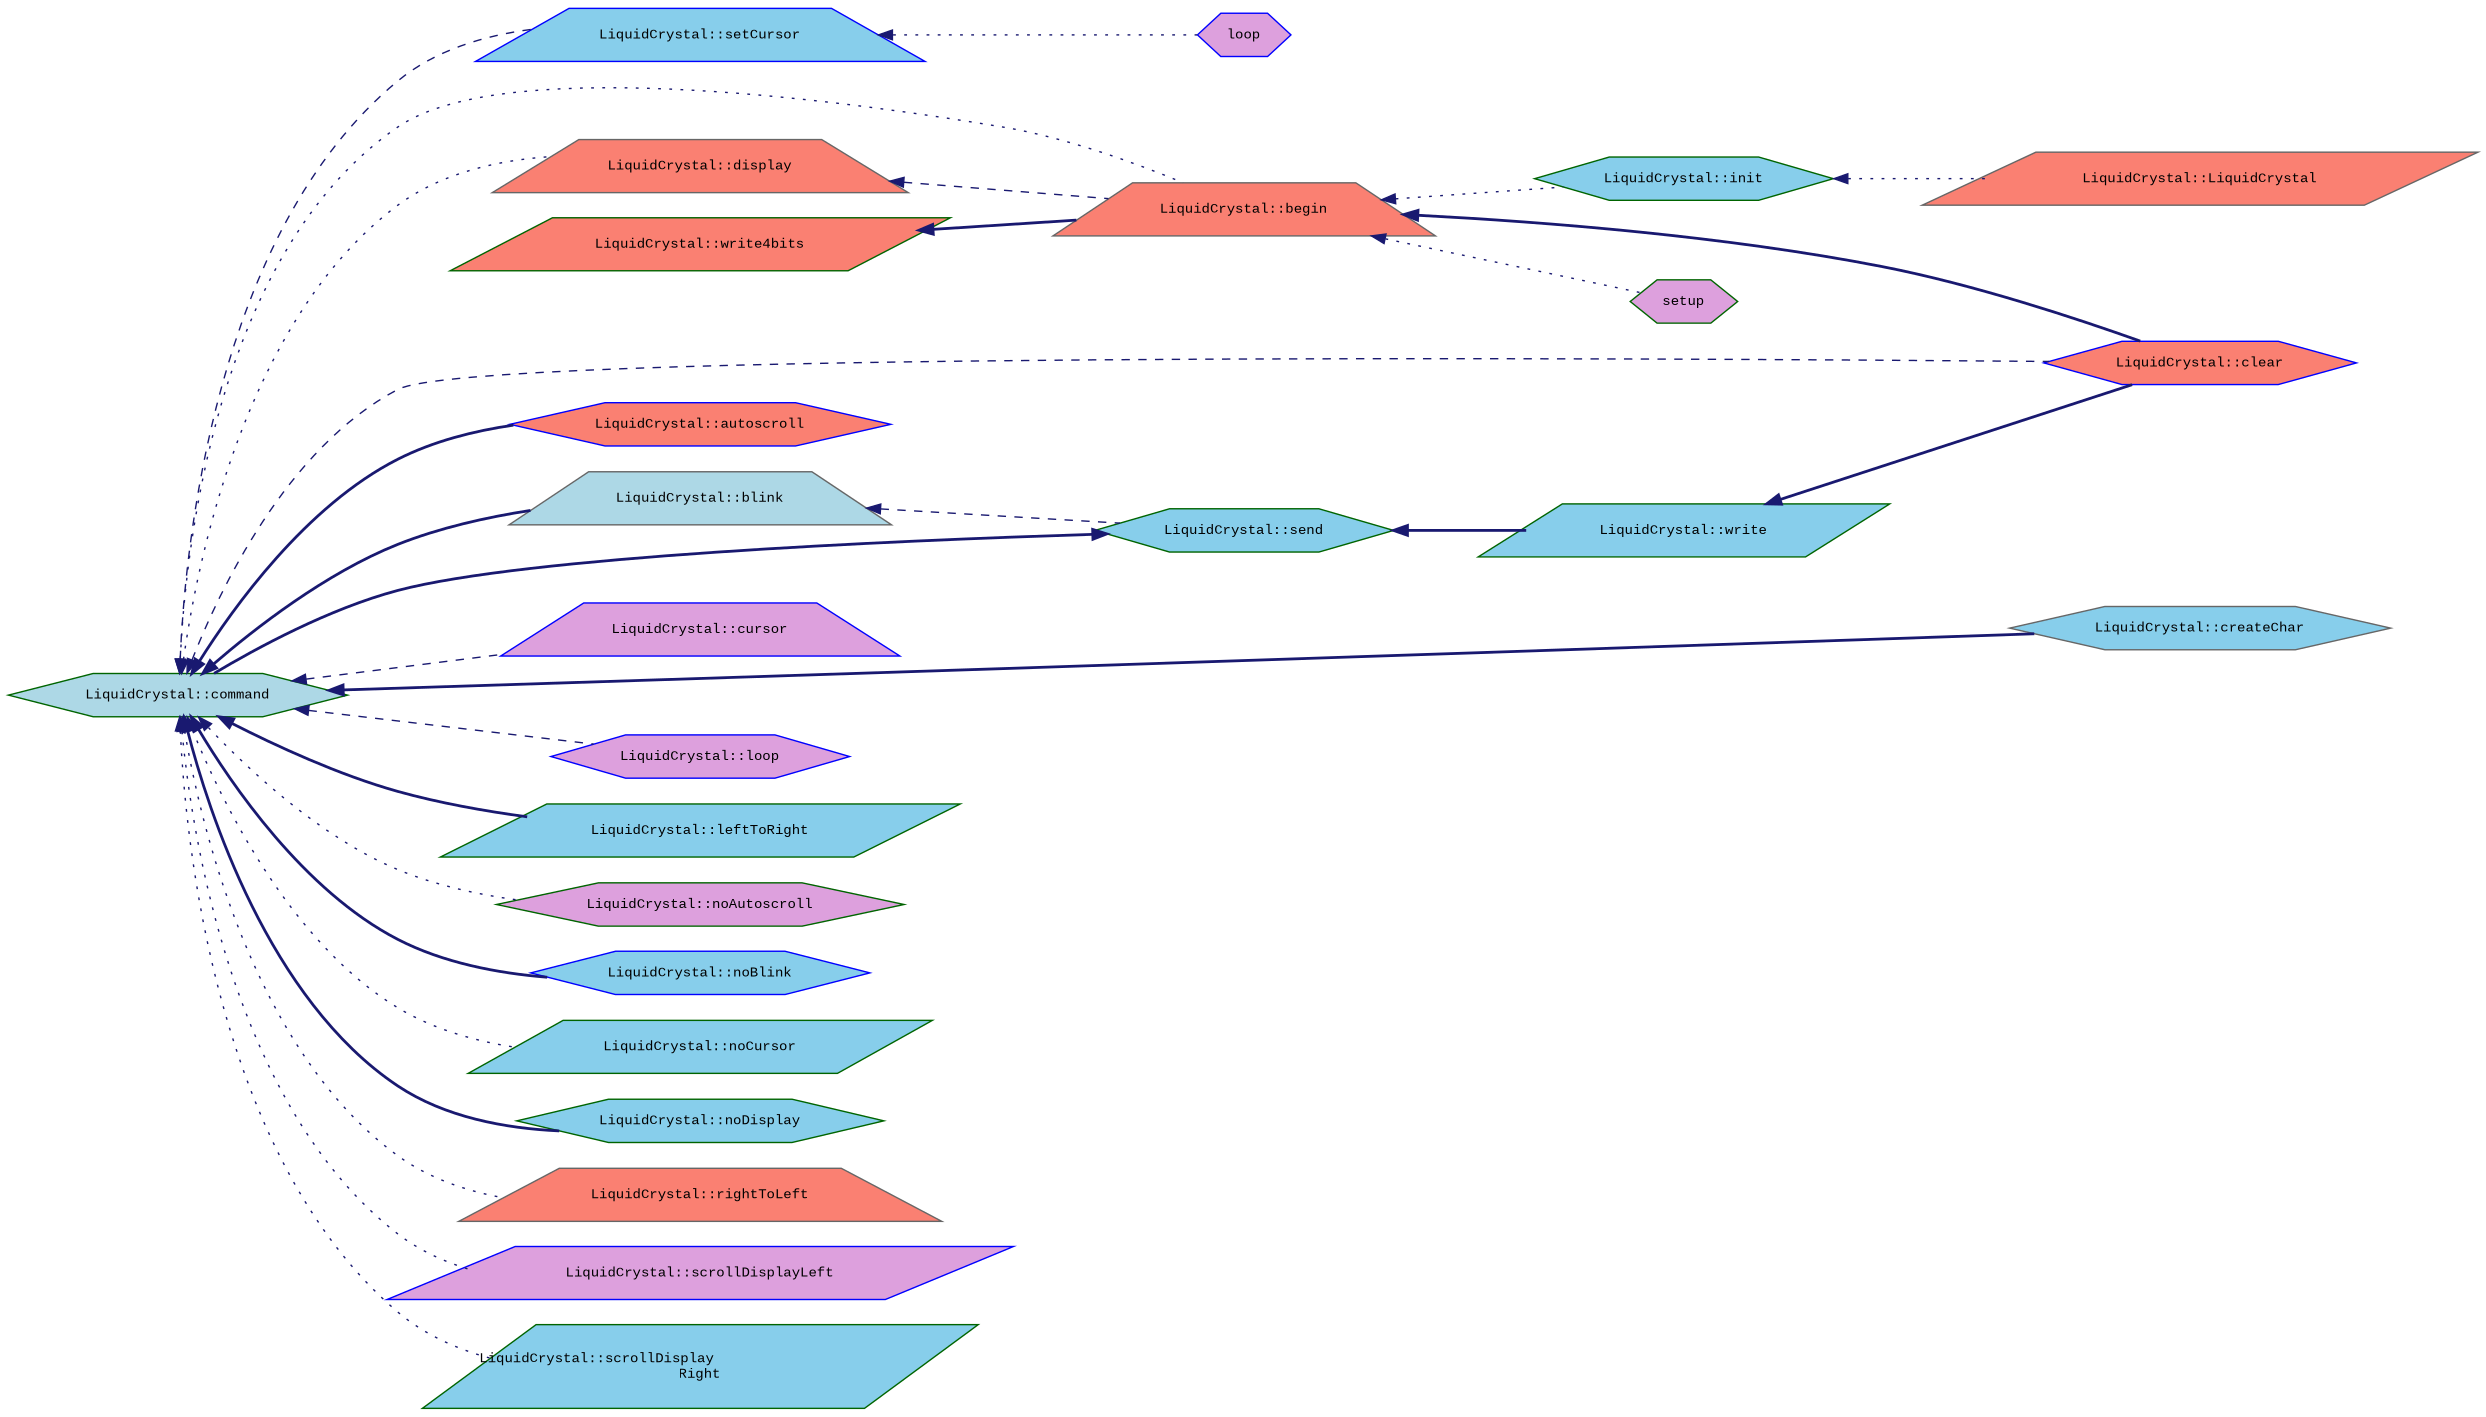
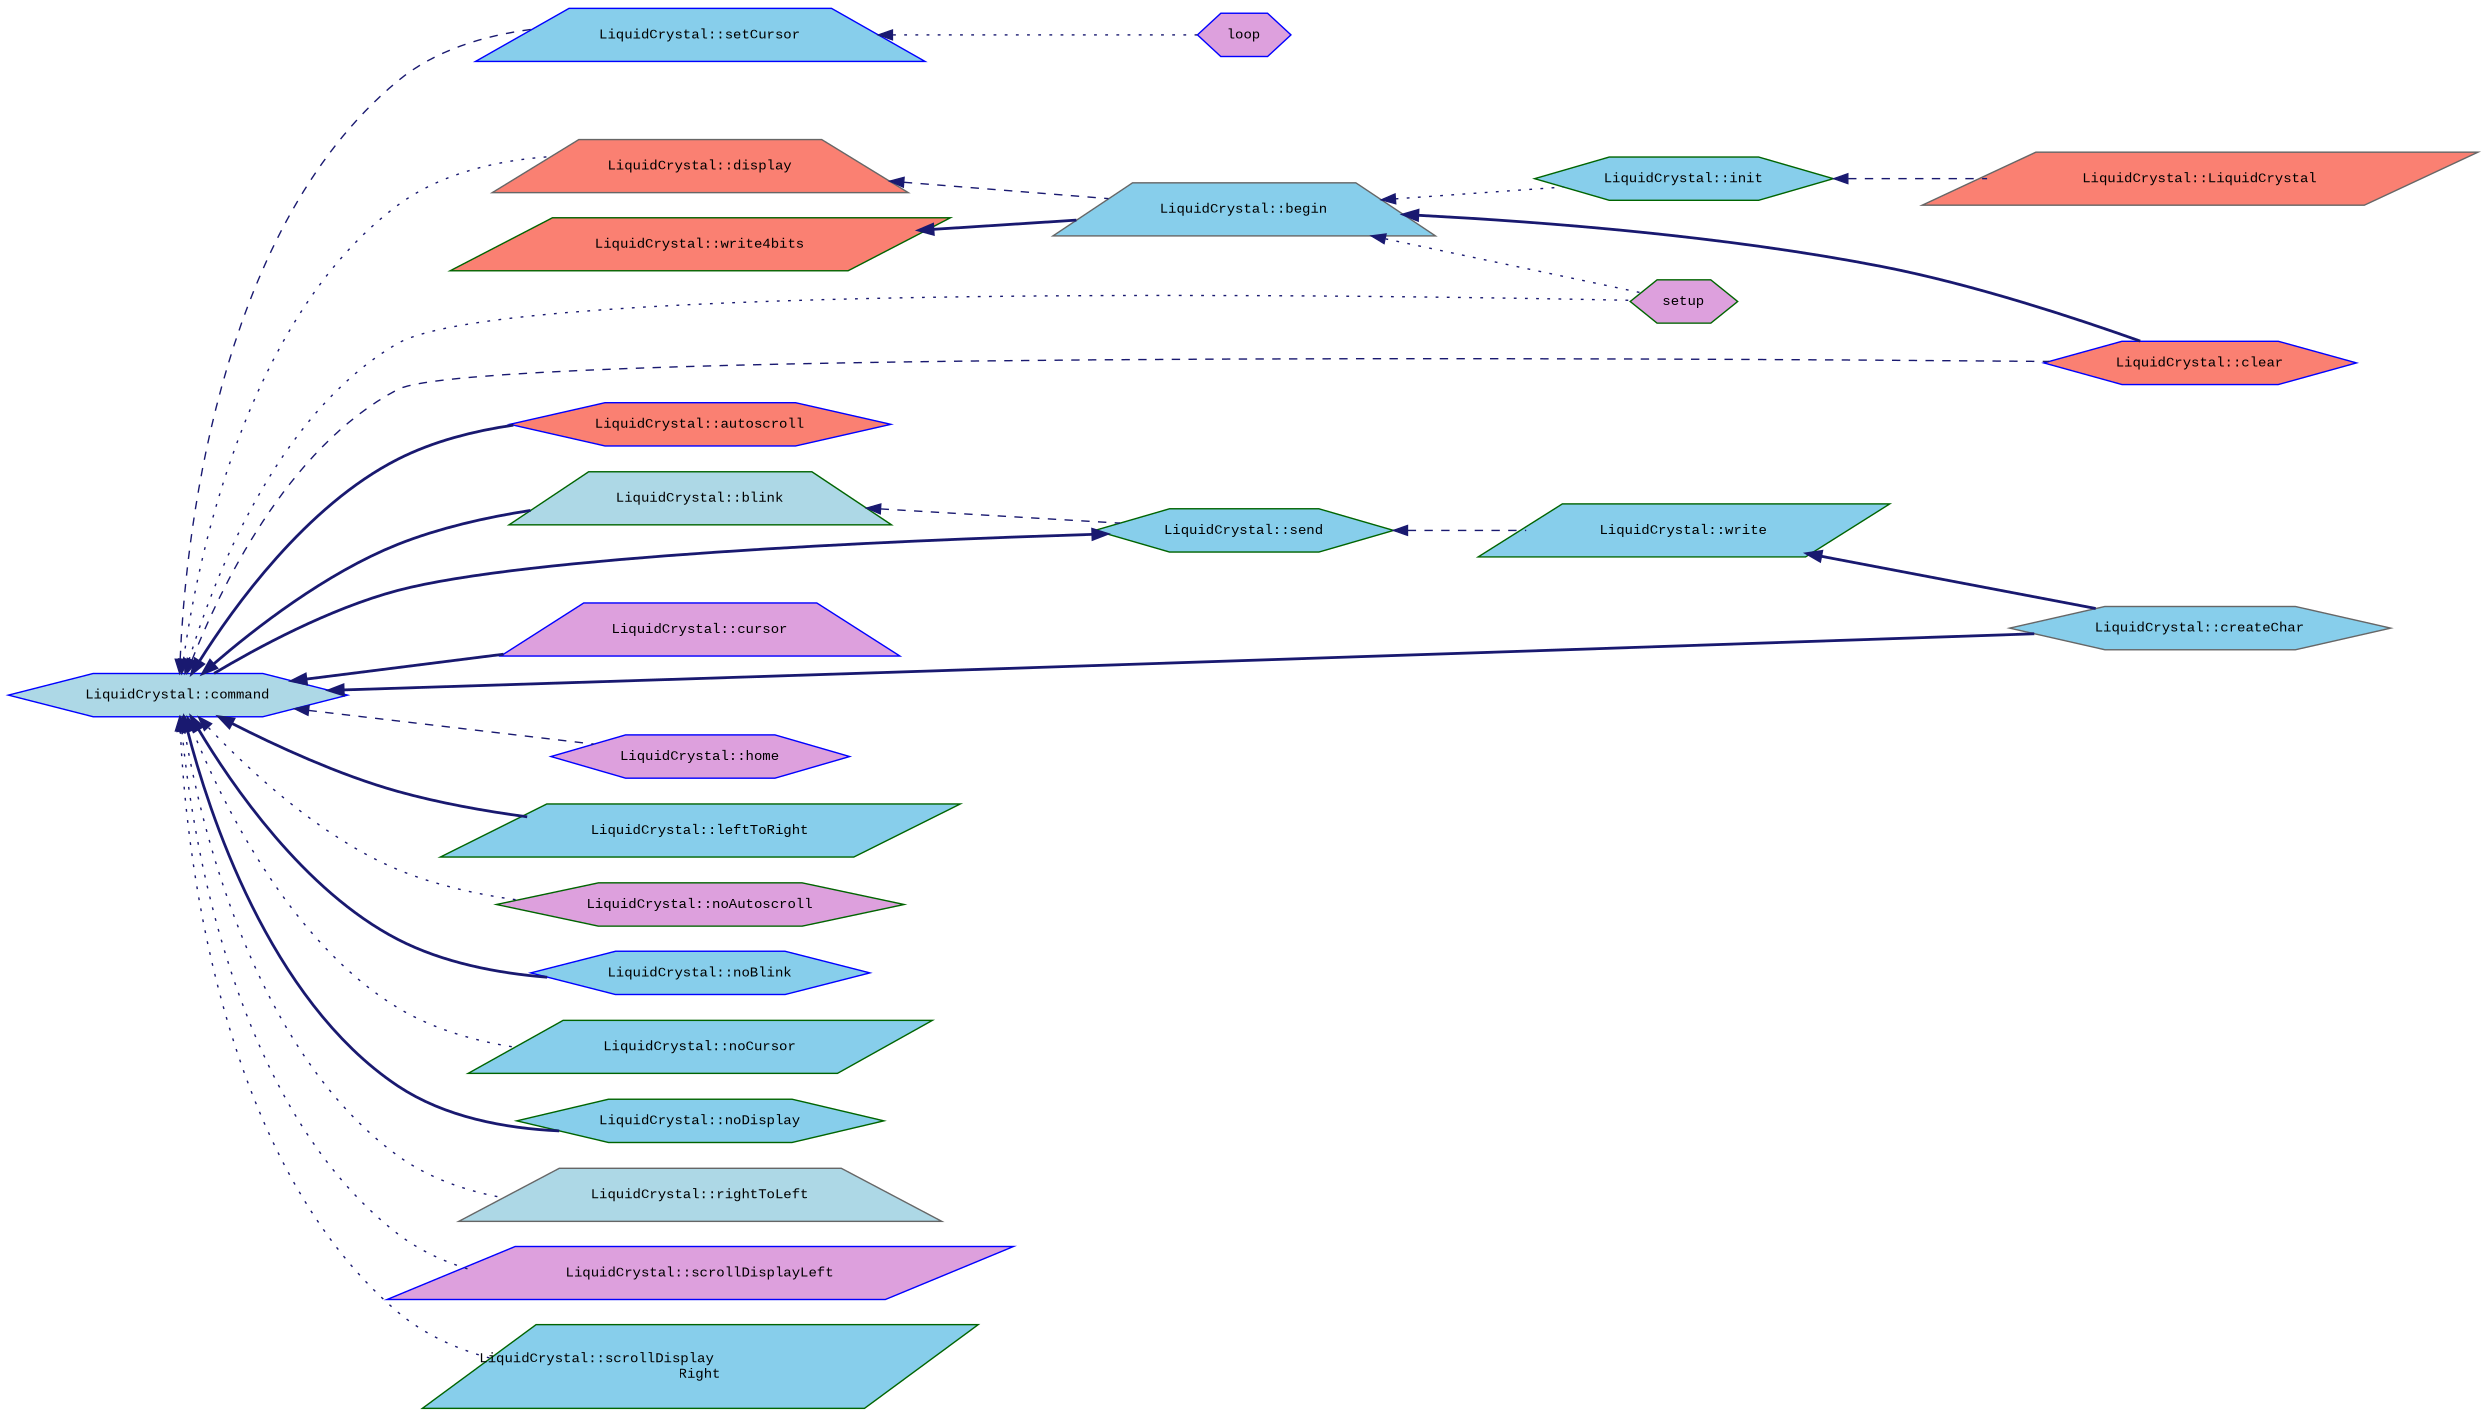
edge "LiquidCrystal::begin" -> "LiquidCrystal::command": now "setup" -> "LiquidCrystal::command"
edge "LiquidCrystal::LiquidCrystal" -> "LiquidCrystal::init": style dotted -> dashed
node "LiquidCrystal::begin": fillcolor salmon -> skyblue
edge "LiquidCrystal::clear" -> "LiquidCrystal::write": now "LiquidCrystal::createChar" -> "LiquidCrystal::write"
node "LiquidCrystal::blink": color gray40 -> darkgreen
edge "LiquidCrystal::write" -> "LiquidCrystal::send": style bold -> dashed
edge "LiquidCrystal::cursor" -> "LiquidCrystal::command": style dashed -> bold
node "LiquidCrystal::command": color darkgreen -> blue
node "LiquidCrystal::loop": label "LiquidCrystal::loop" -> "LiquidCrystal::home"
node "LiquidCrystal::rightToLeft": fillcolor salmon -> lightblue
